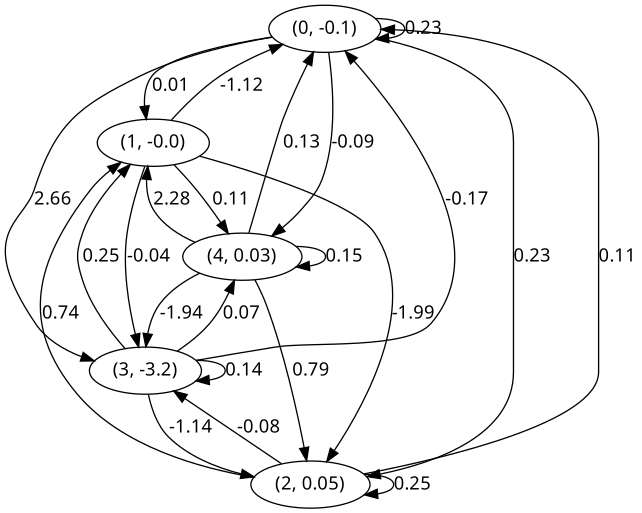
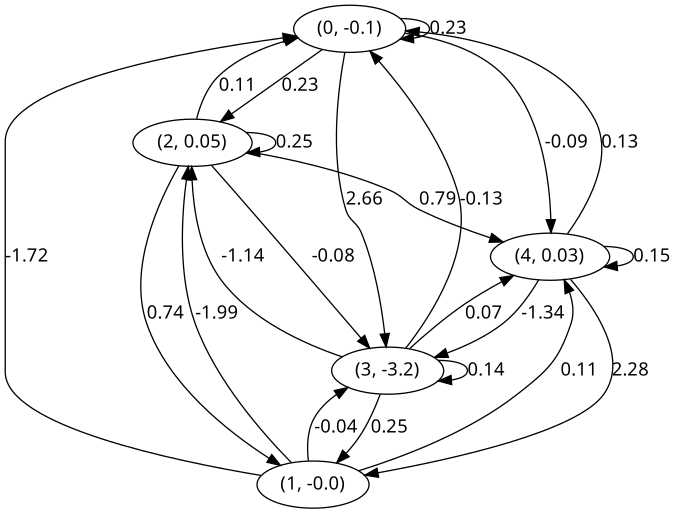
edge "(0, -0.1)" -> "(1, -0.0)": removed, label "0.01"
edge "(1, -0.0)" -> "(0, -0.1)": label "-1.12" -> "-1.72"
edge "(3, -3.2)" -> "(0, -0.1)": label "-0.17" -> "-0.13"
edge "(4, 0.03)" -> "(3, -3.2)": label "-1.94" -> "-1.34"
edge "(4, 0.03)" -> "(2, 0.05)": reversed
